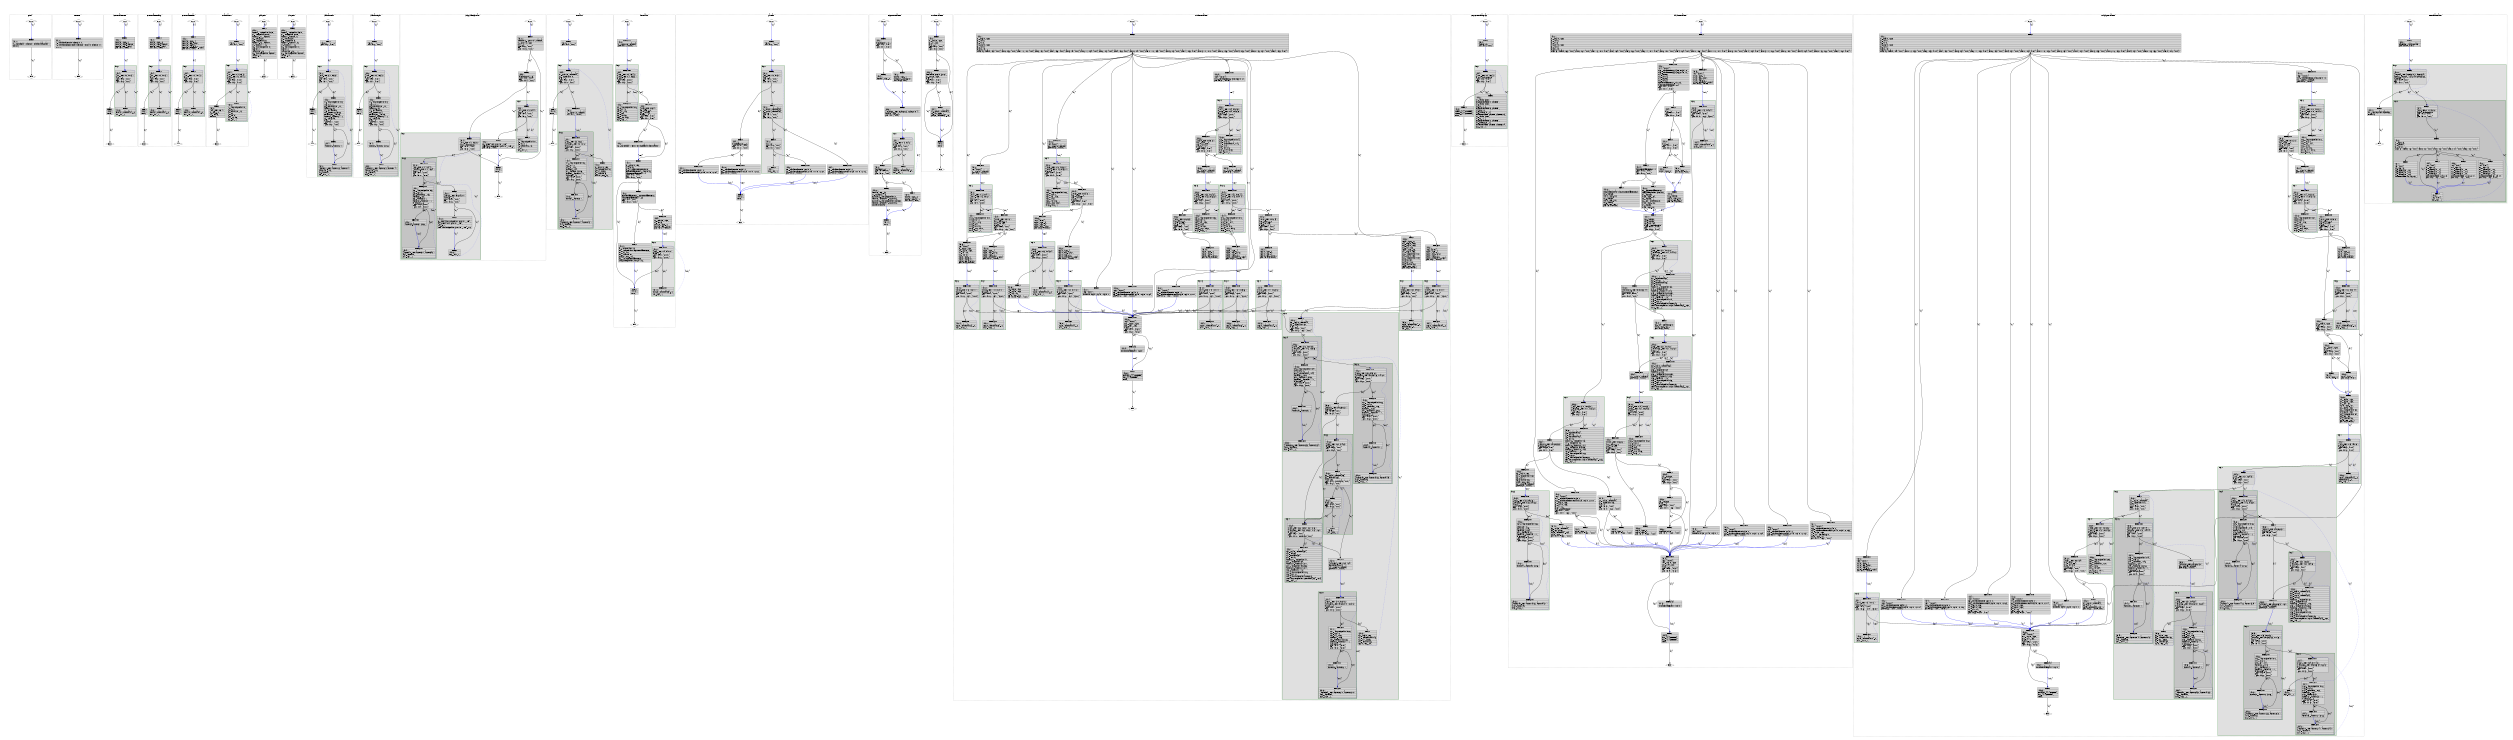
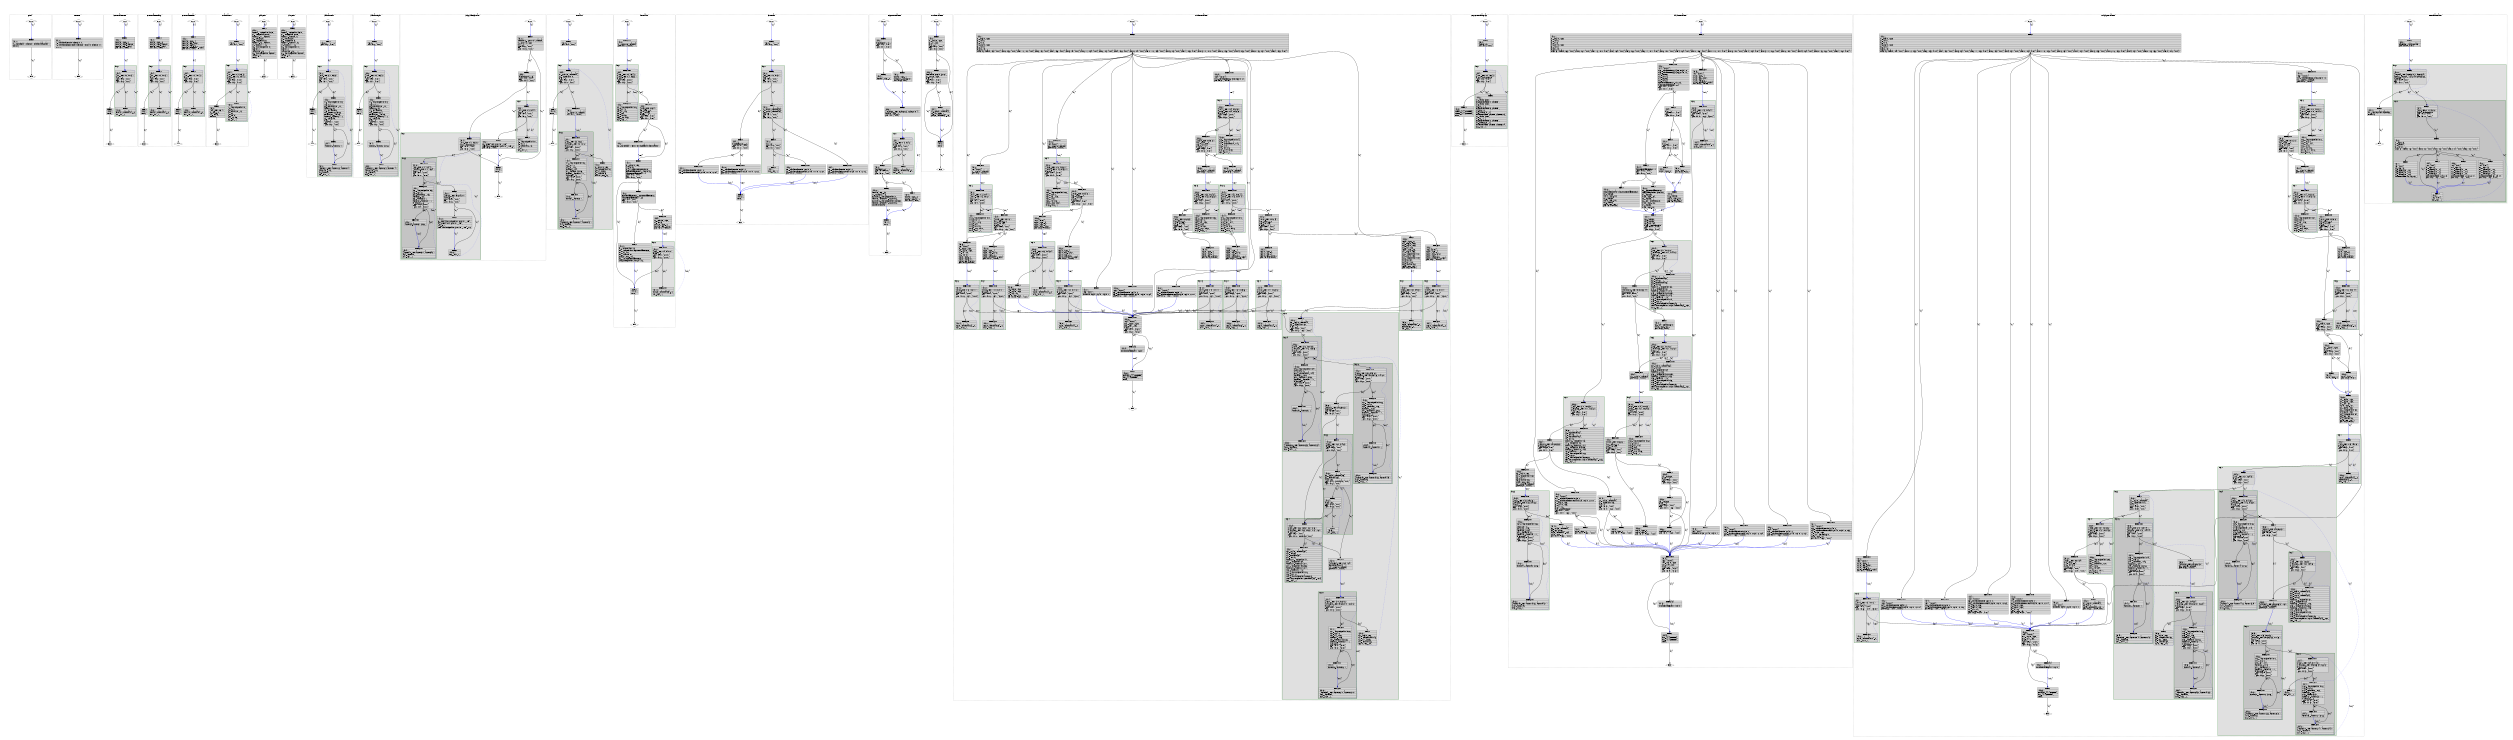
cluster "part_nan ()": label "part_nan ()" -> "choose_nan ()"
